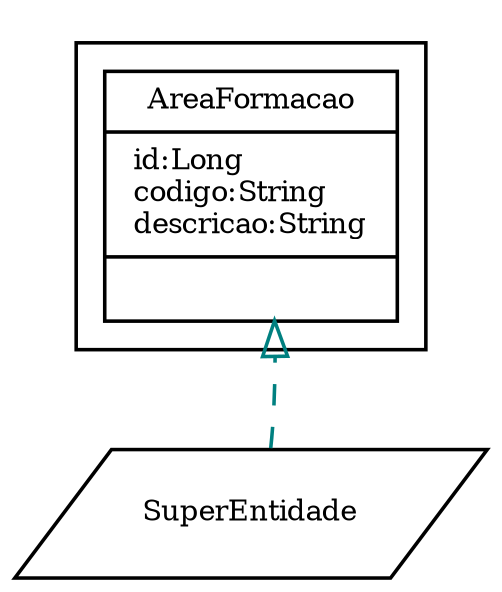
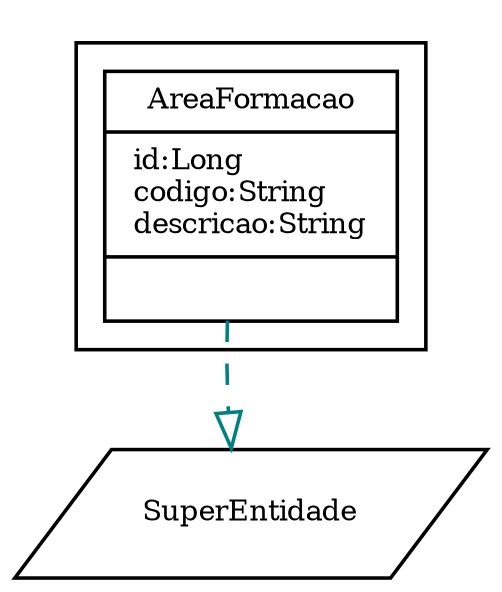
edge "SuperEntidade" -> "AreaFormacao": reversed
